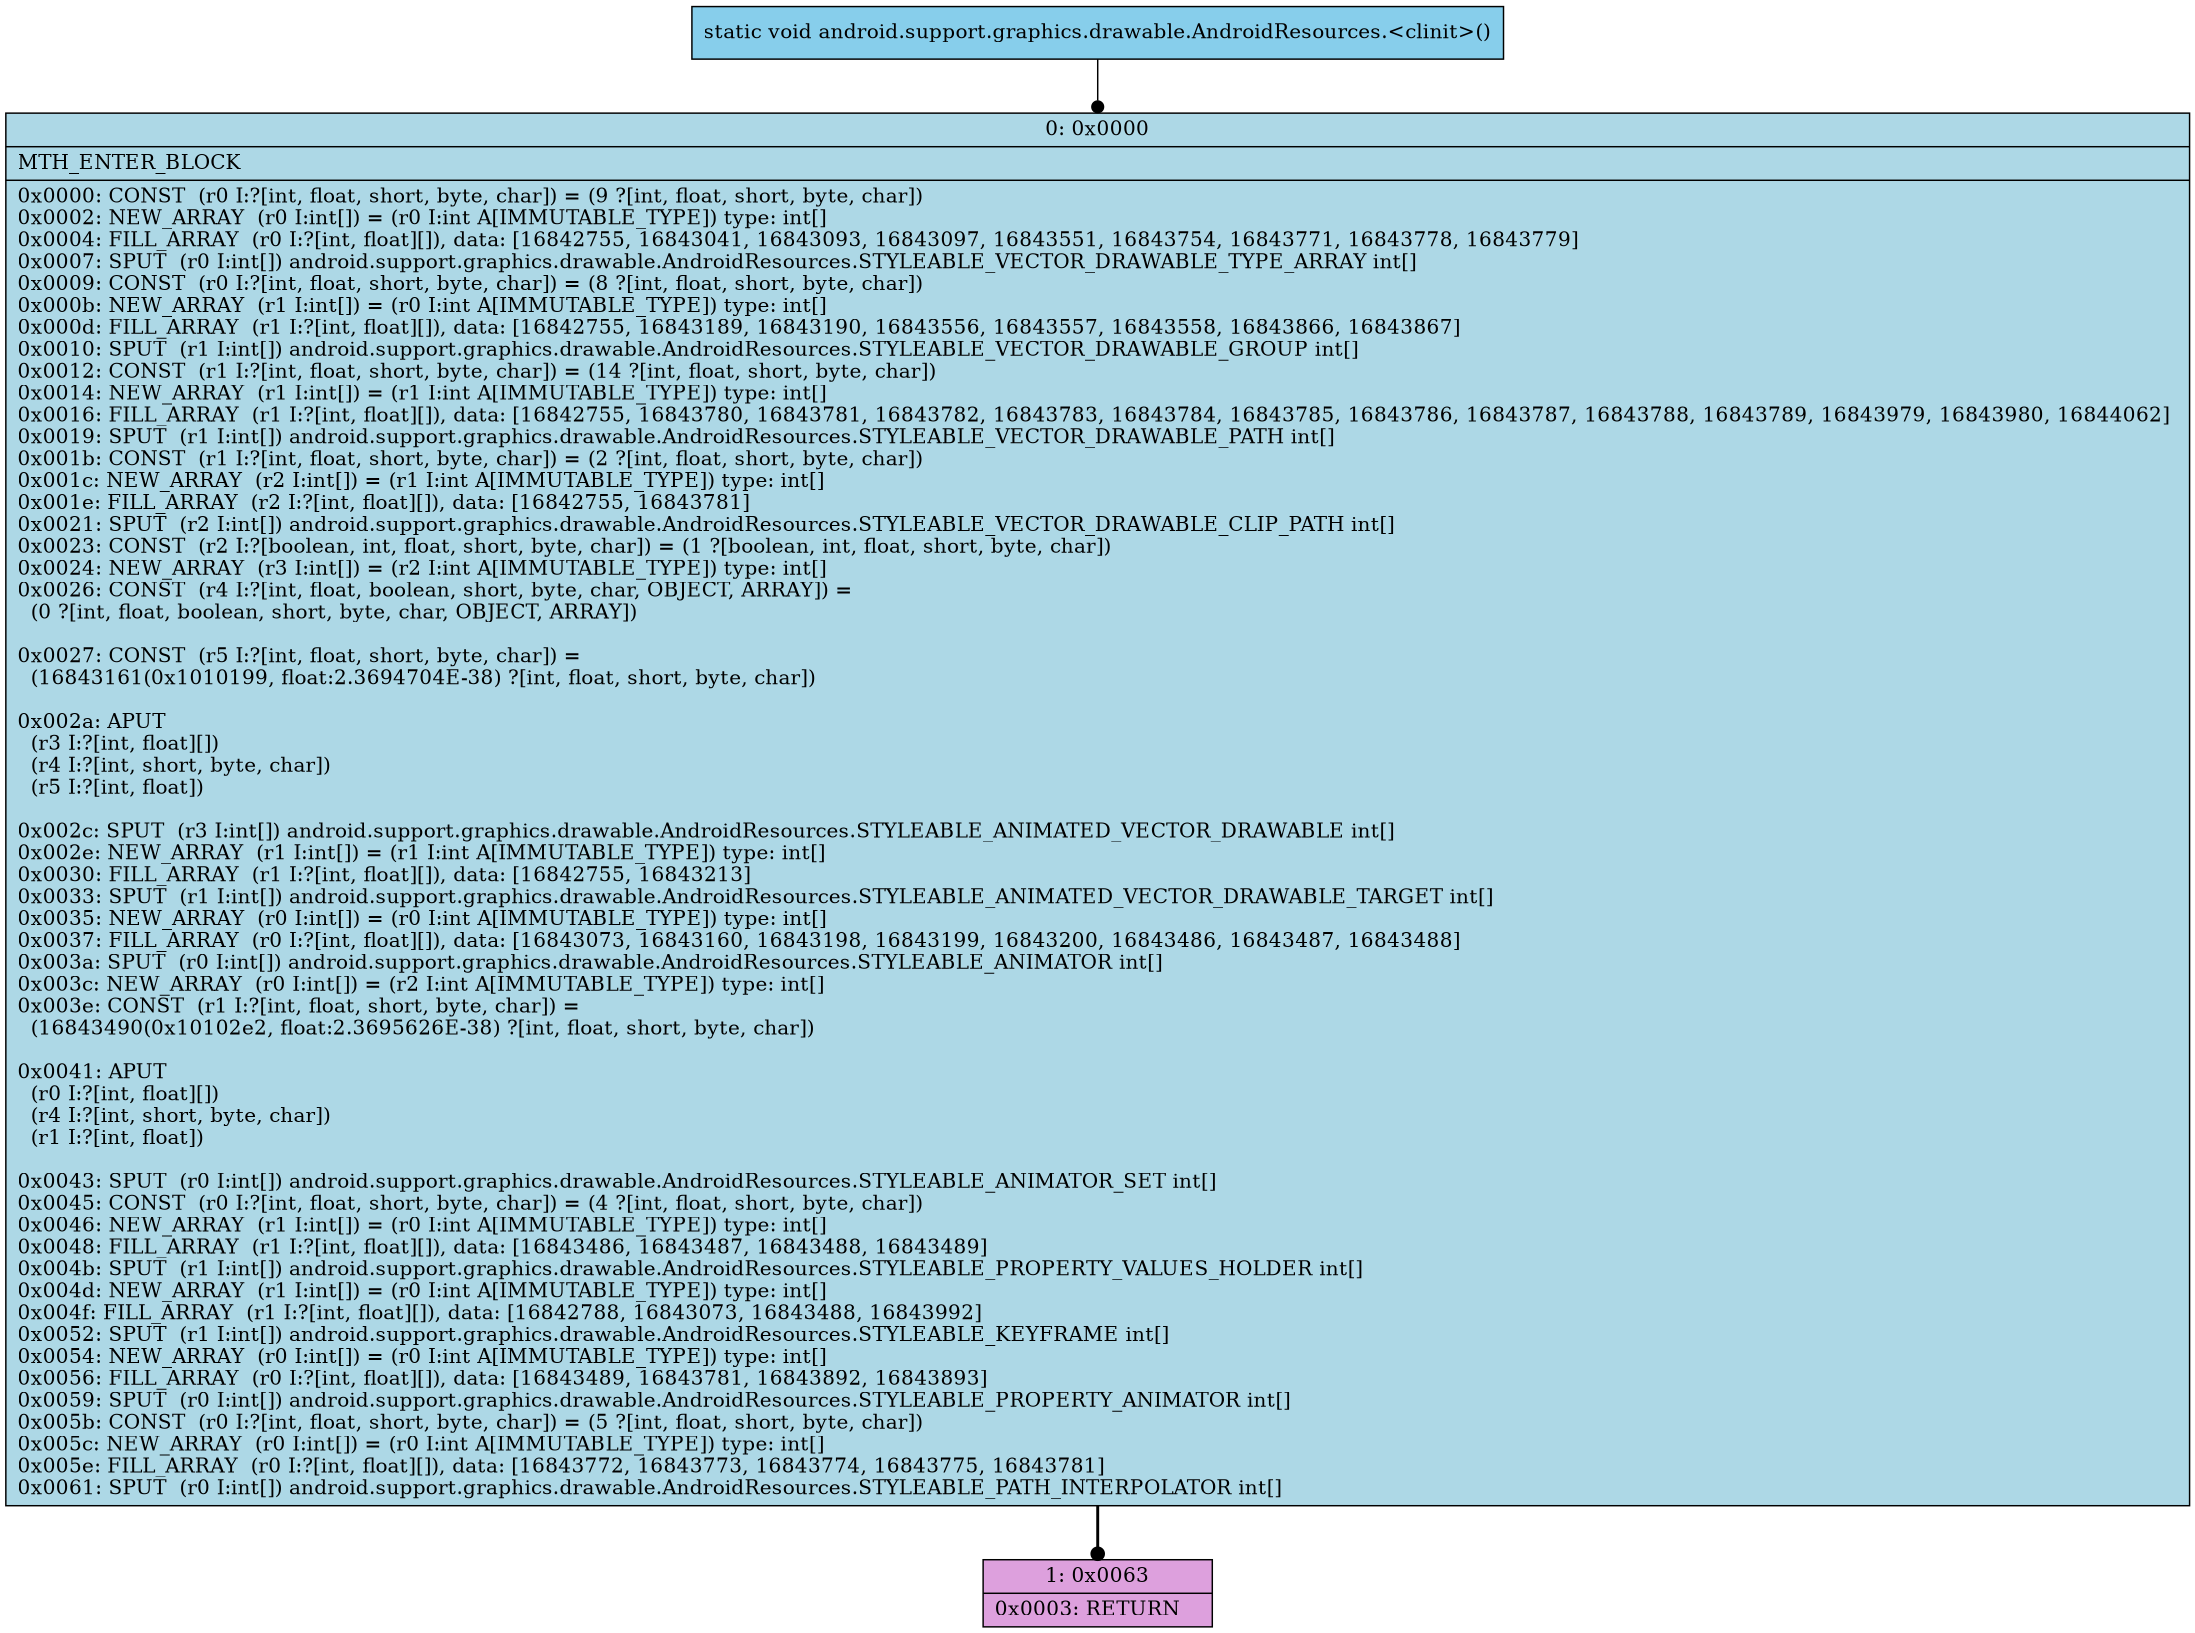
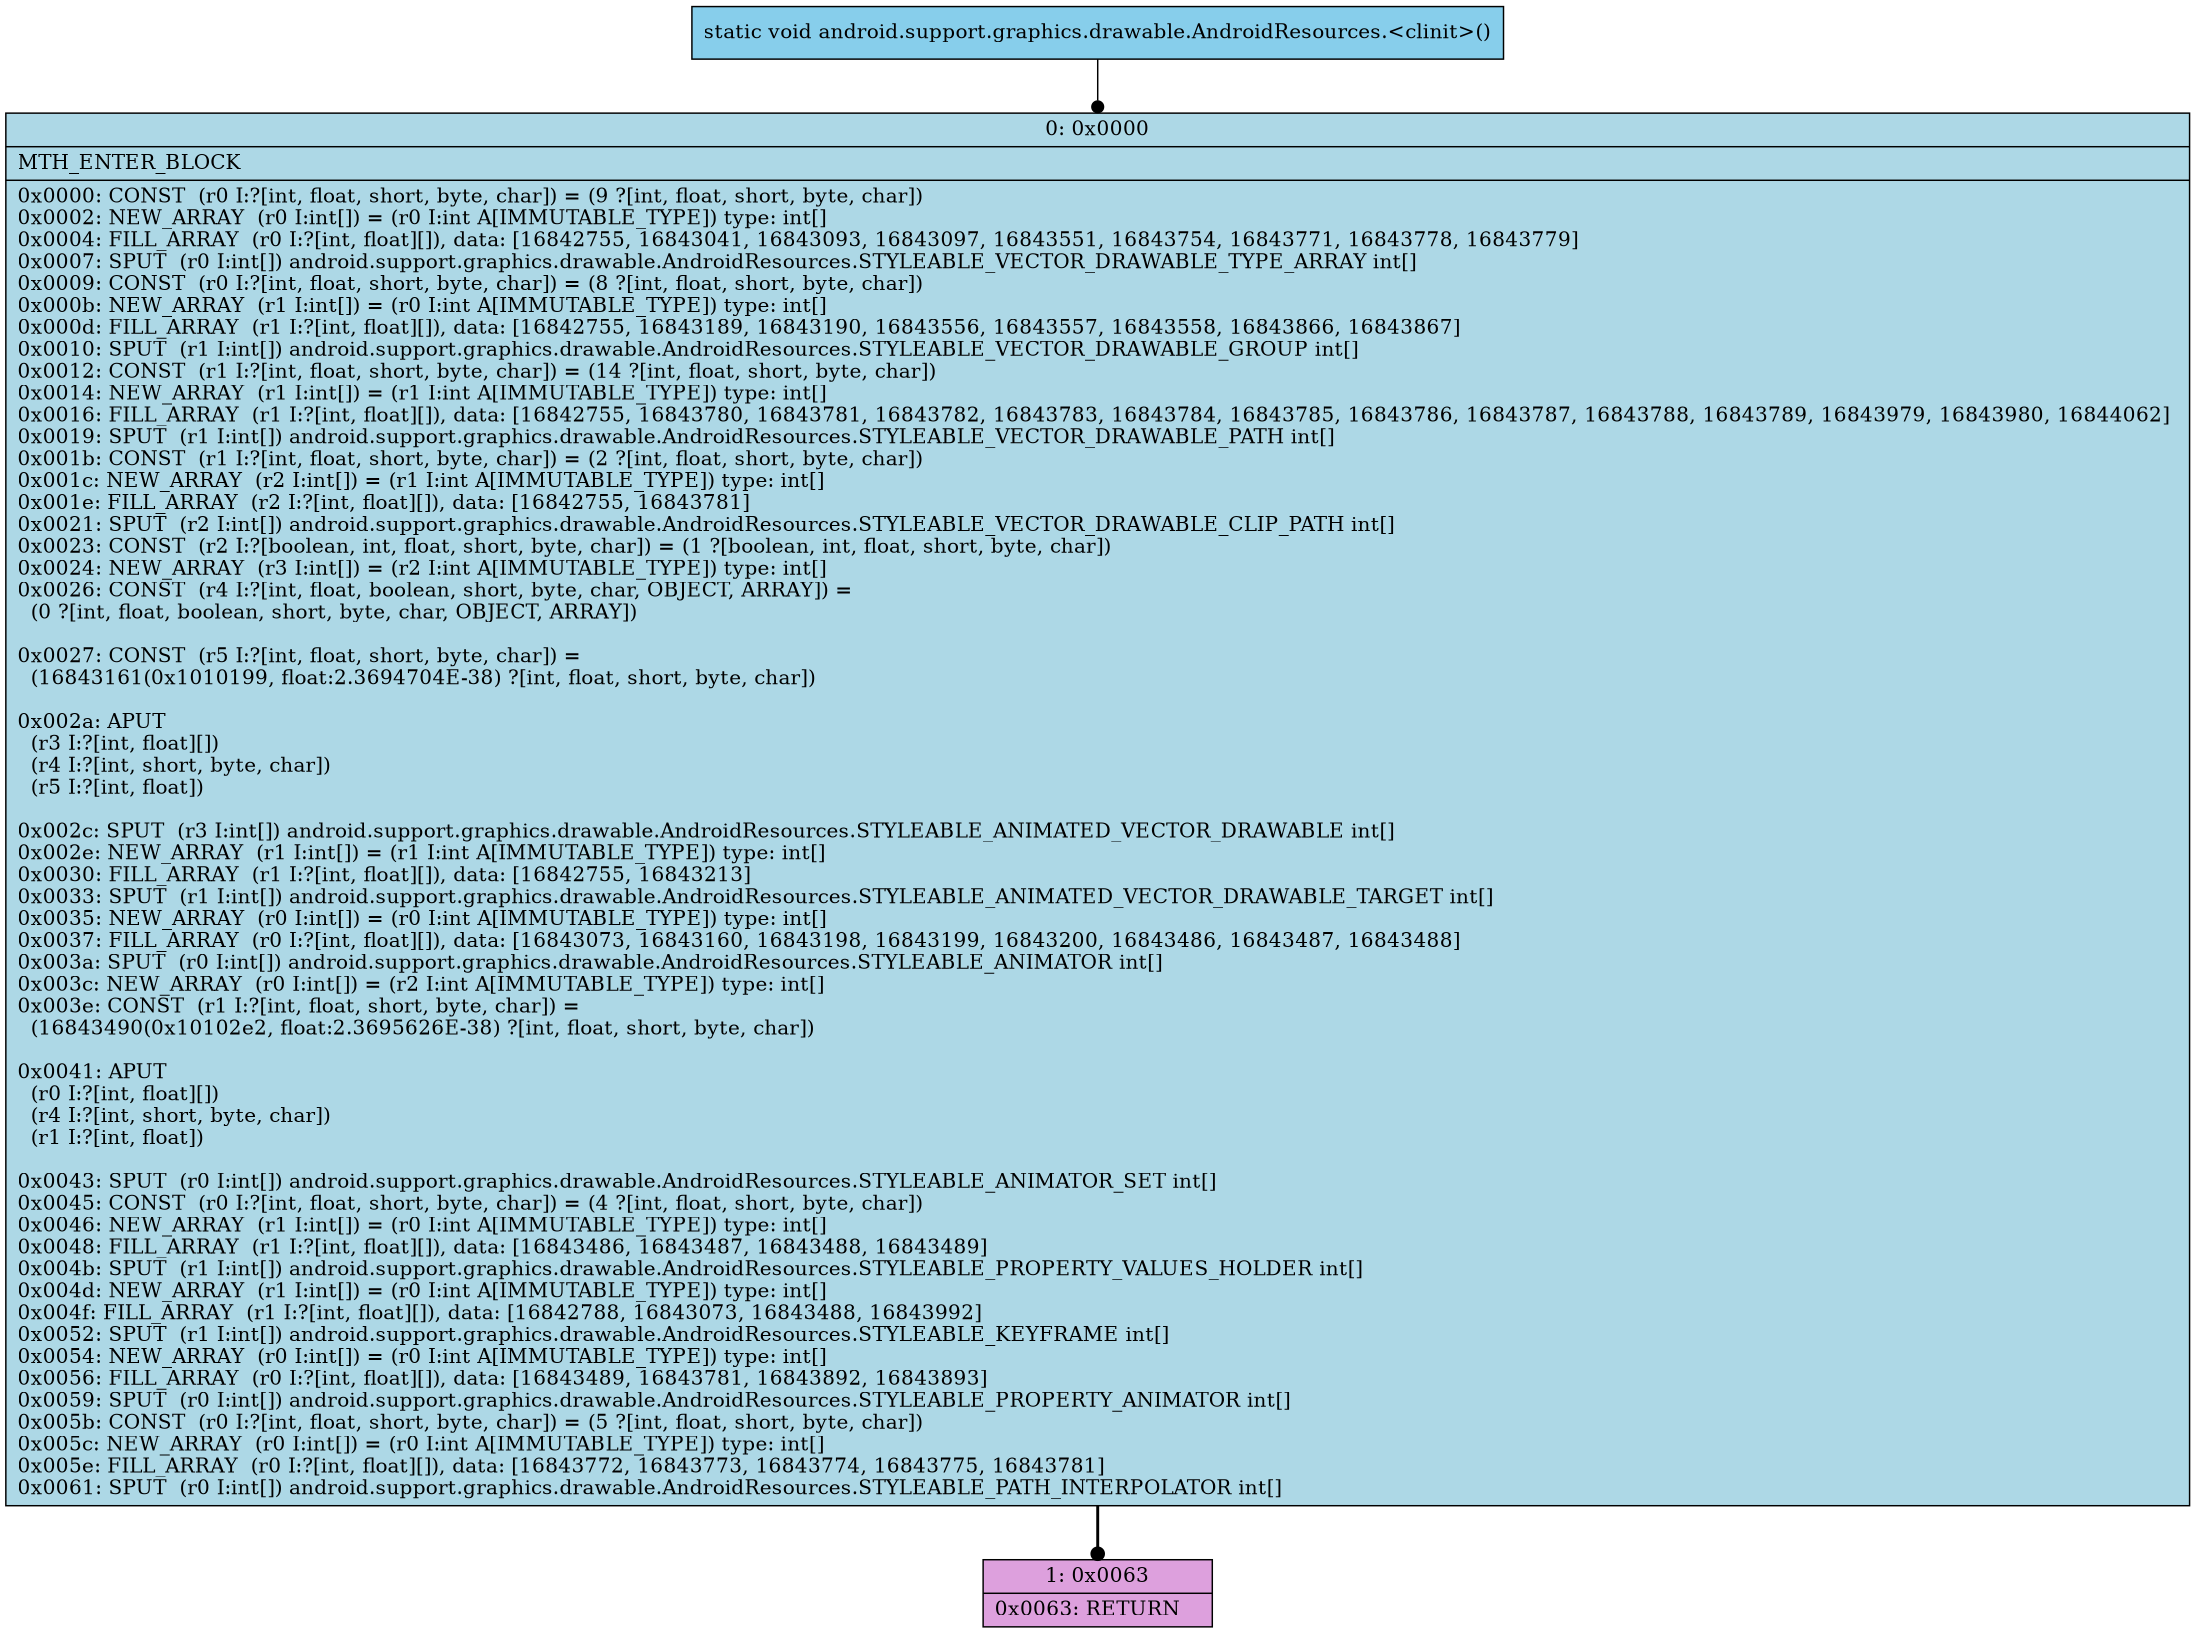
node "1: 0x0063": text "0x0003: RETURN" -> "0x0063: RETURN"
